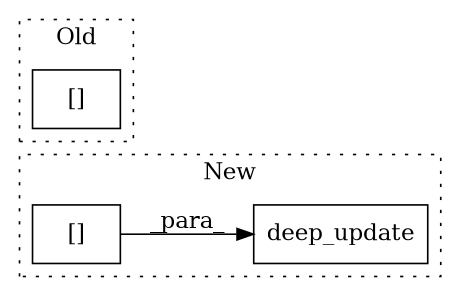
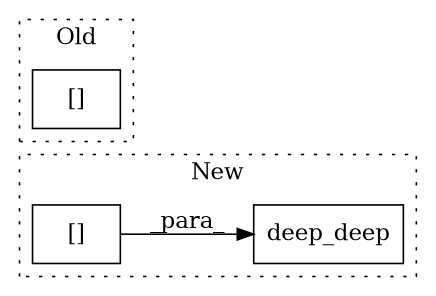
node "deep_update": label "deep_update" -> "deep_deep"
